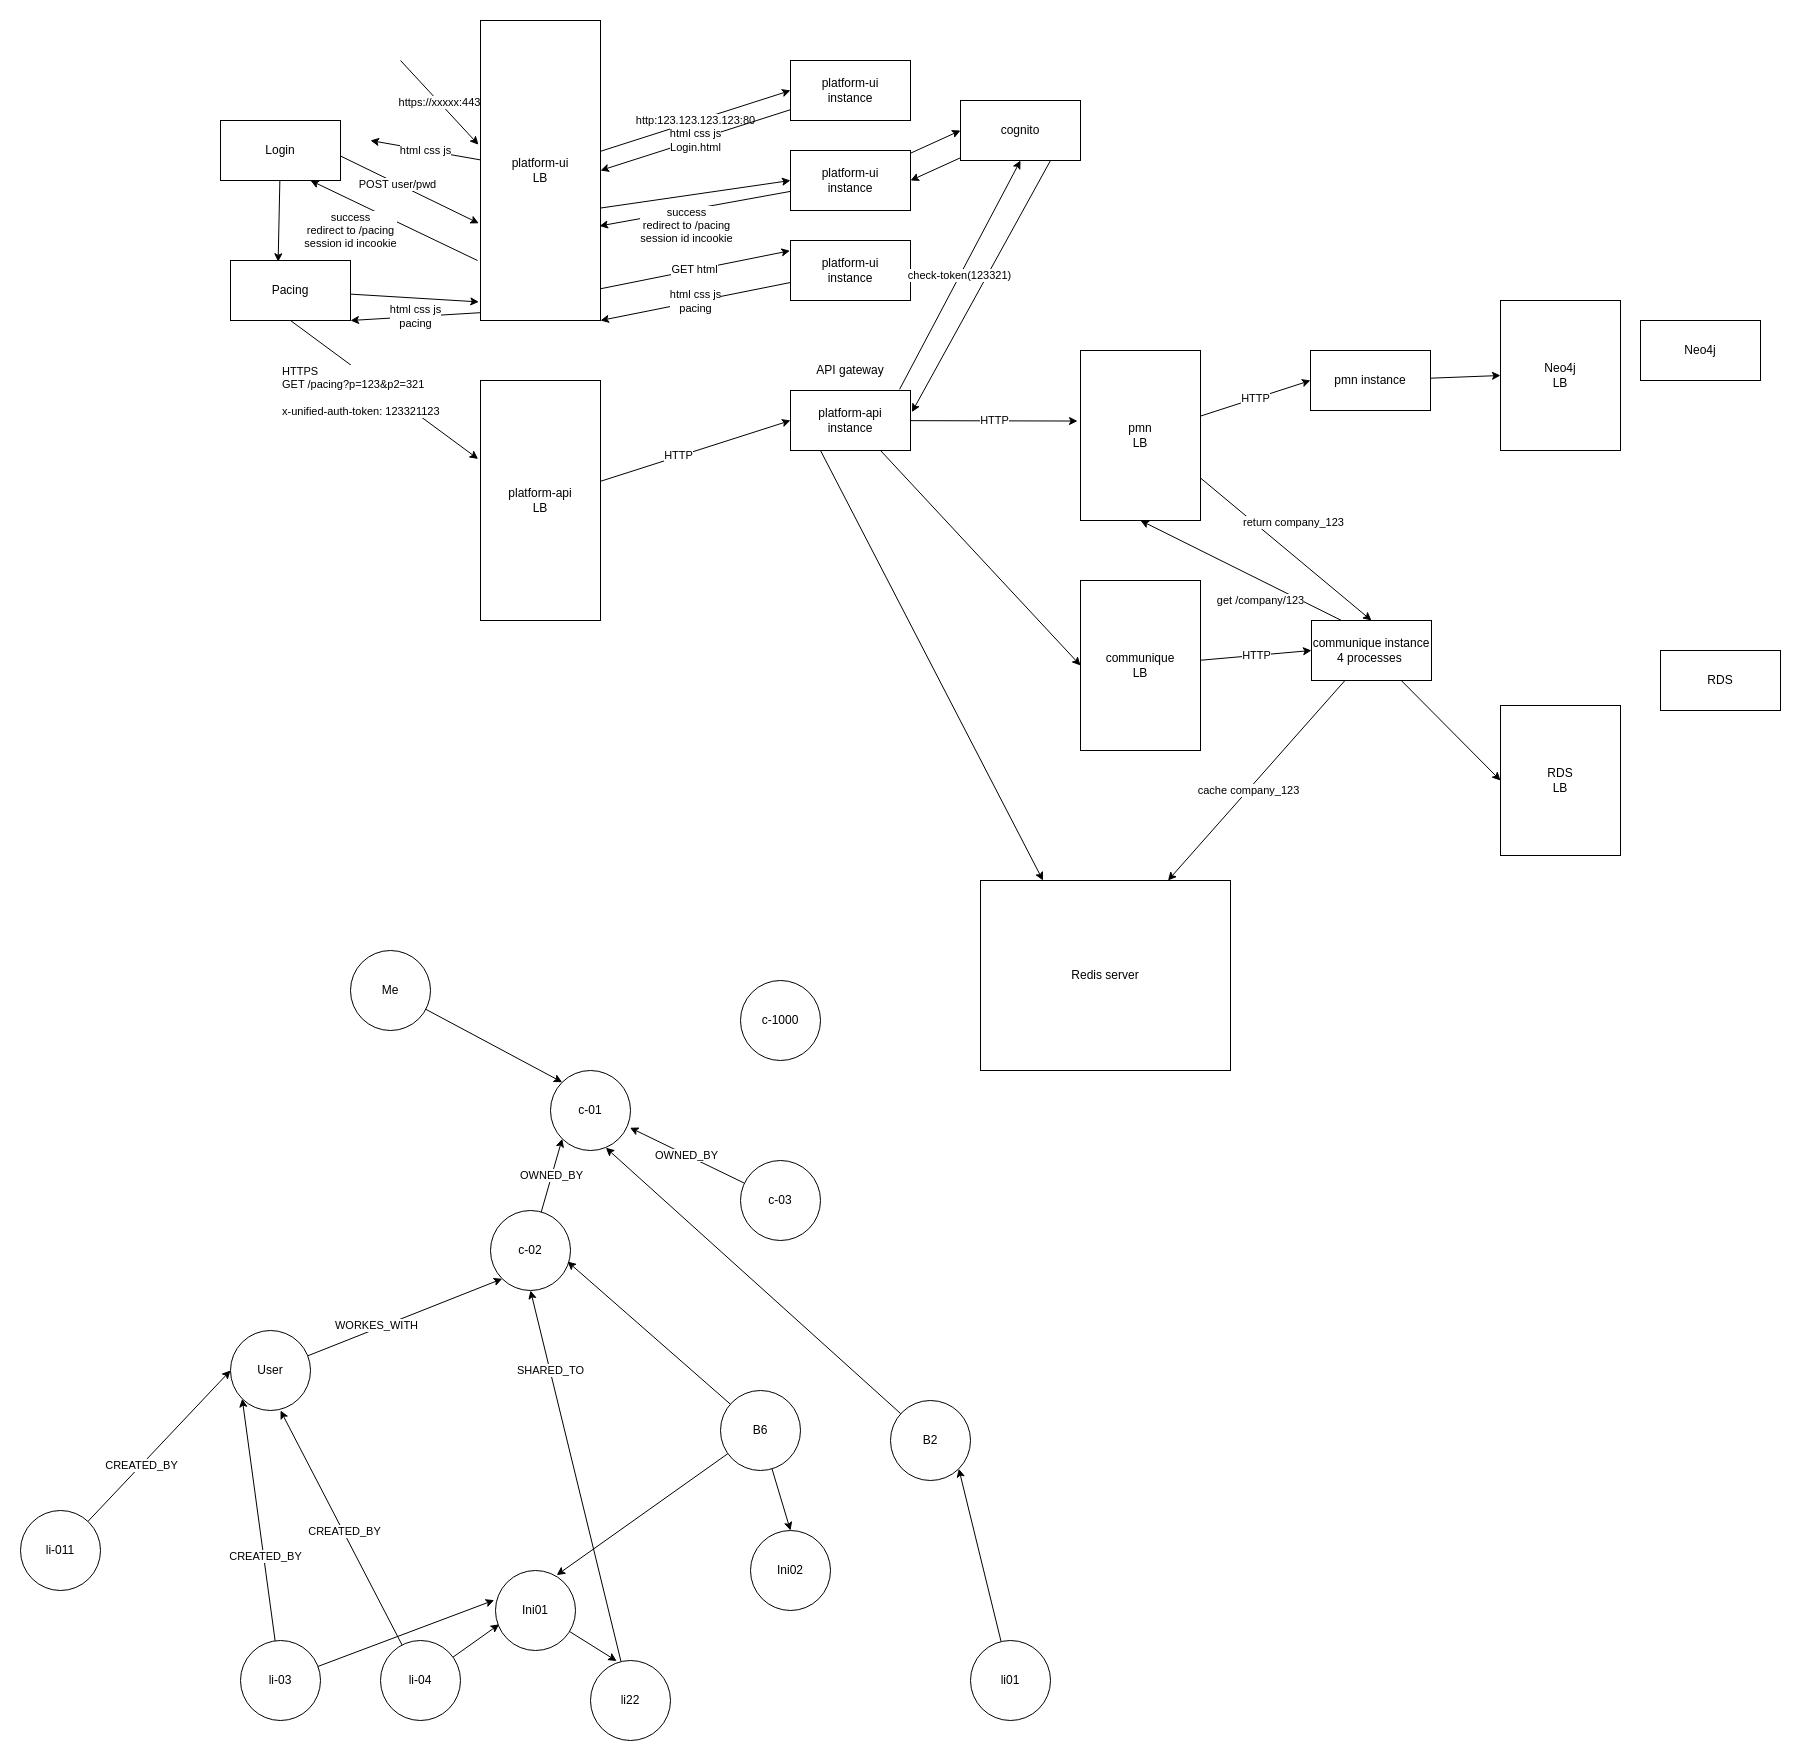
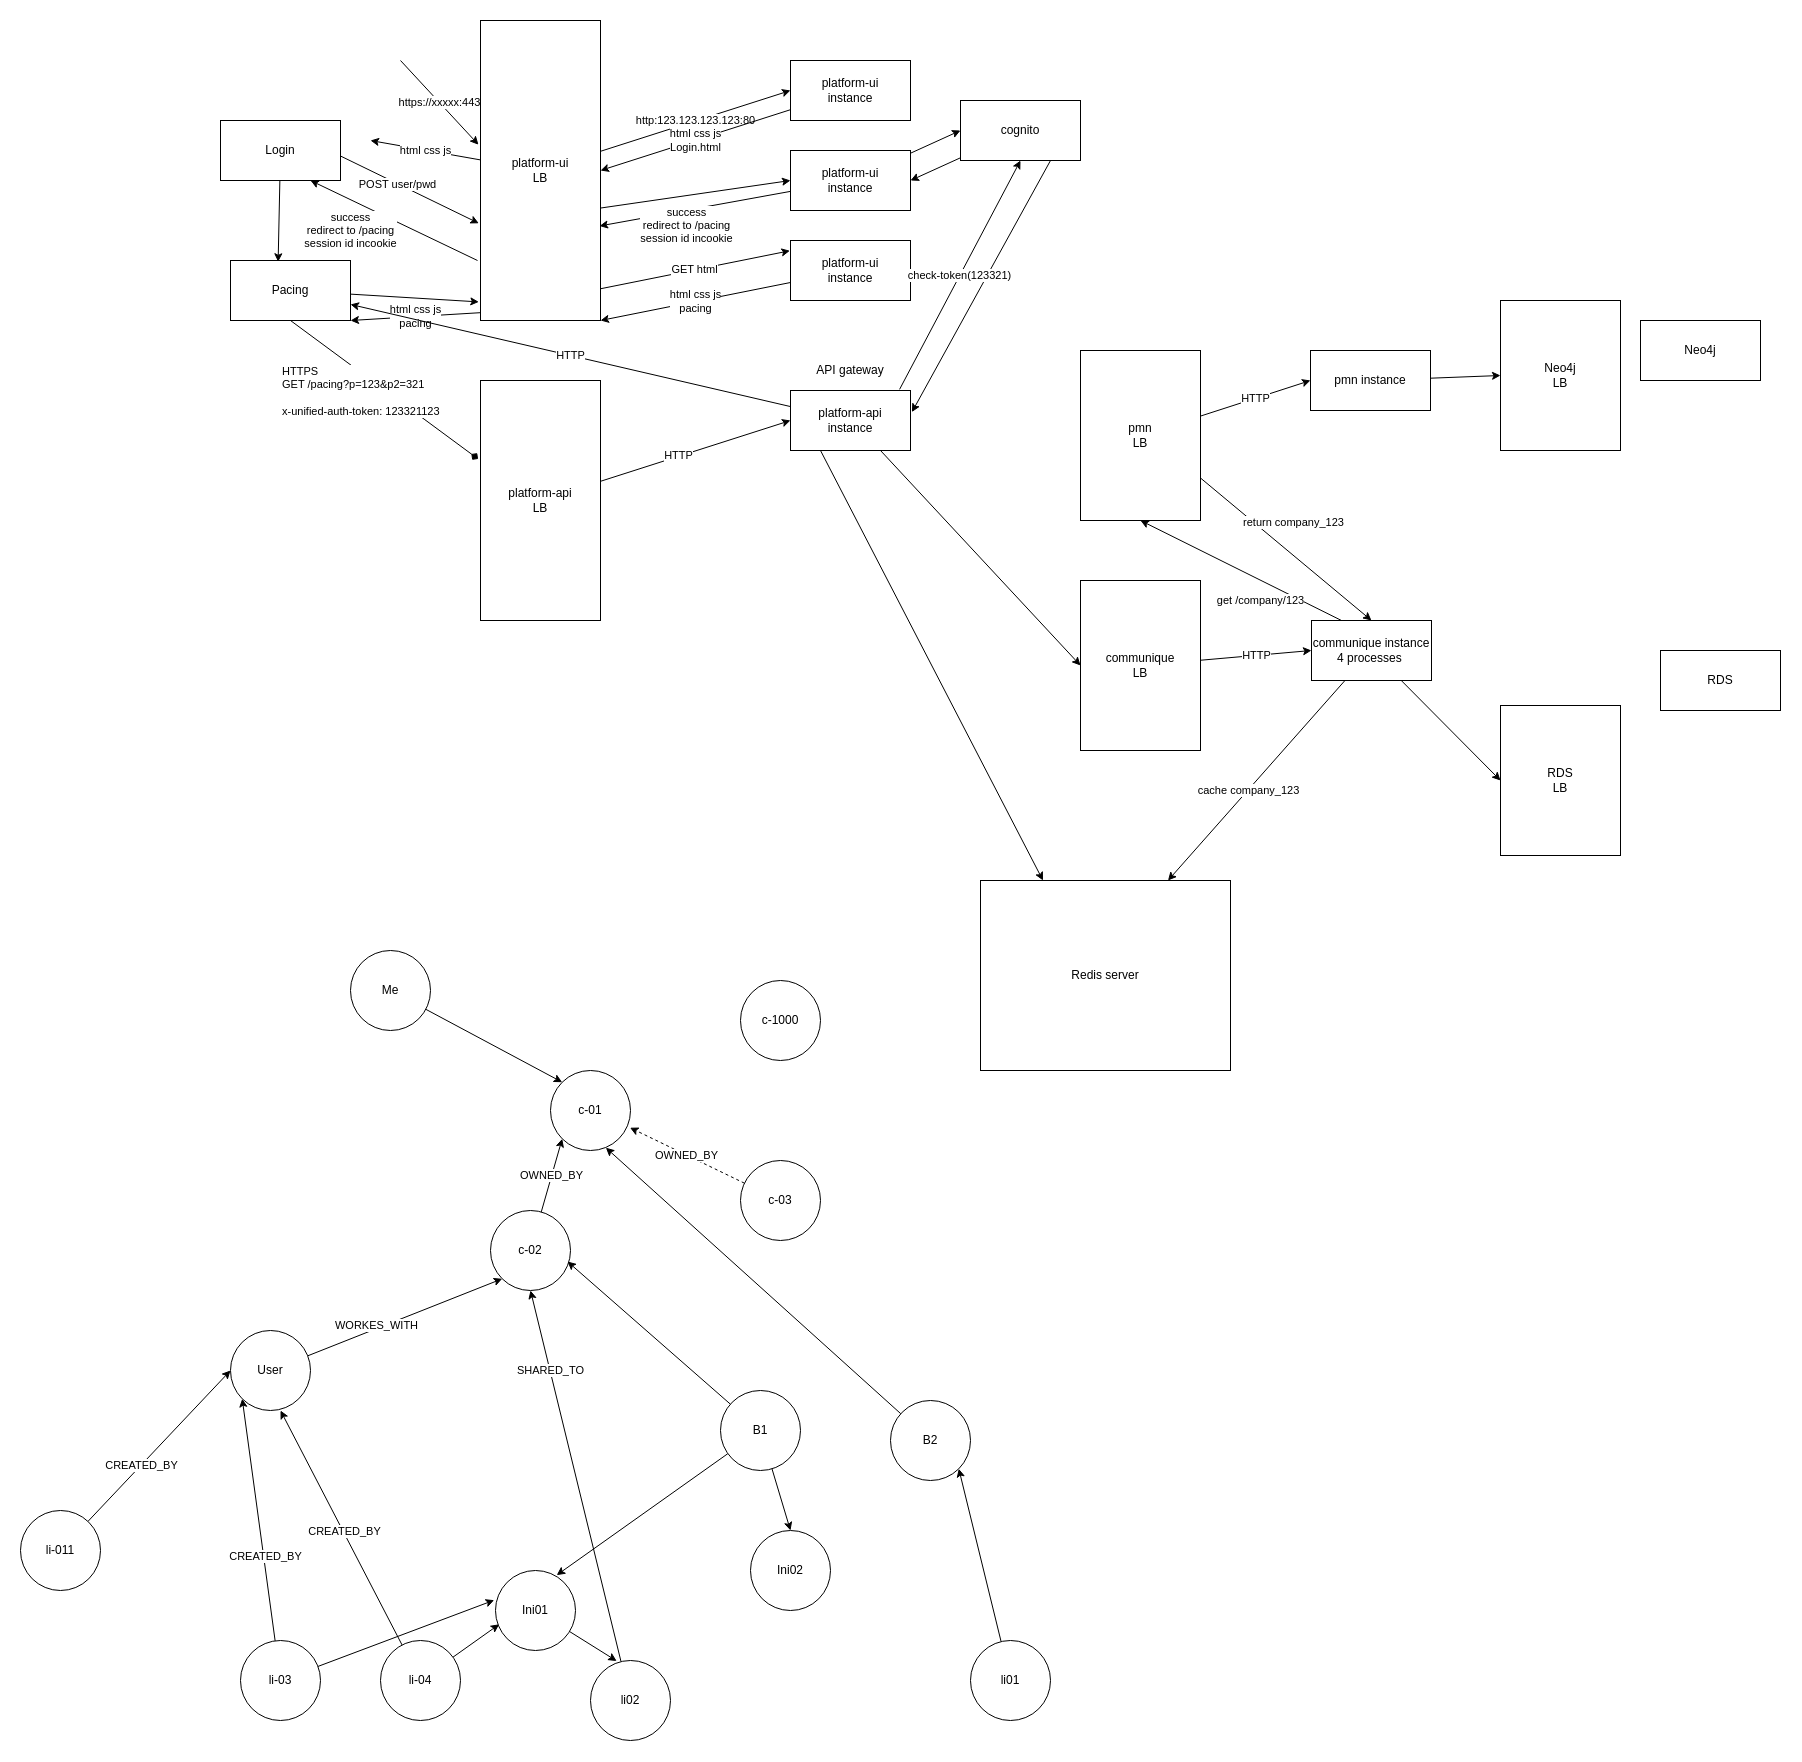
edge "platform-api instance" -> "pmn LB": now "platform-api instance" -> "Pacing"
edge "Pacing" -> "platform-api LB": arrowhead classic -> diamond
edge "c-03" -> "c-01": style solid -> dashed
node "B6": label "B6" -> "B1"
node "li22": label "li22" -> "li02"
